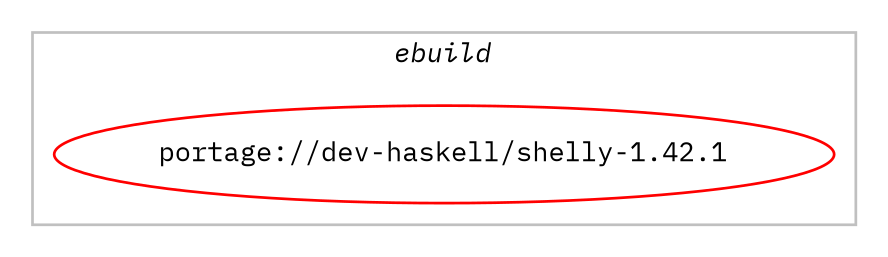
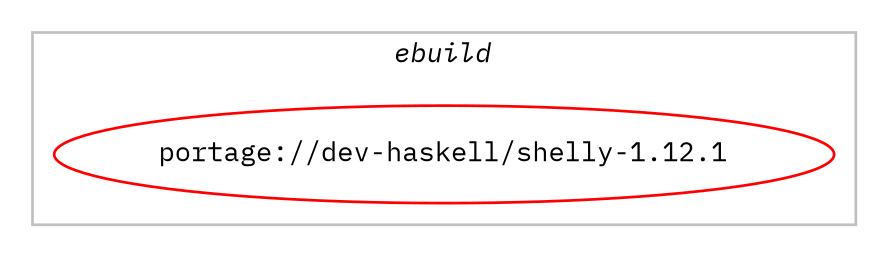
node "portage://dev-haskell/shelly-1.42.1": label "portage://dev-haskell/shelly-1.42.1" -> "portage://dev-haskell/shelly-1.12.1"
